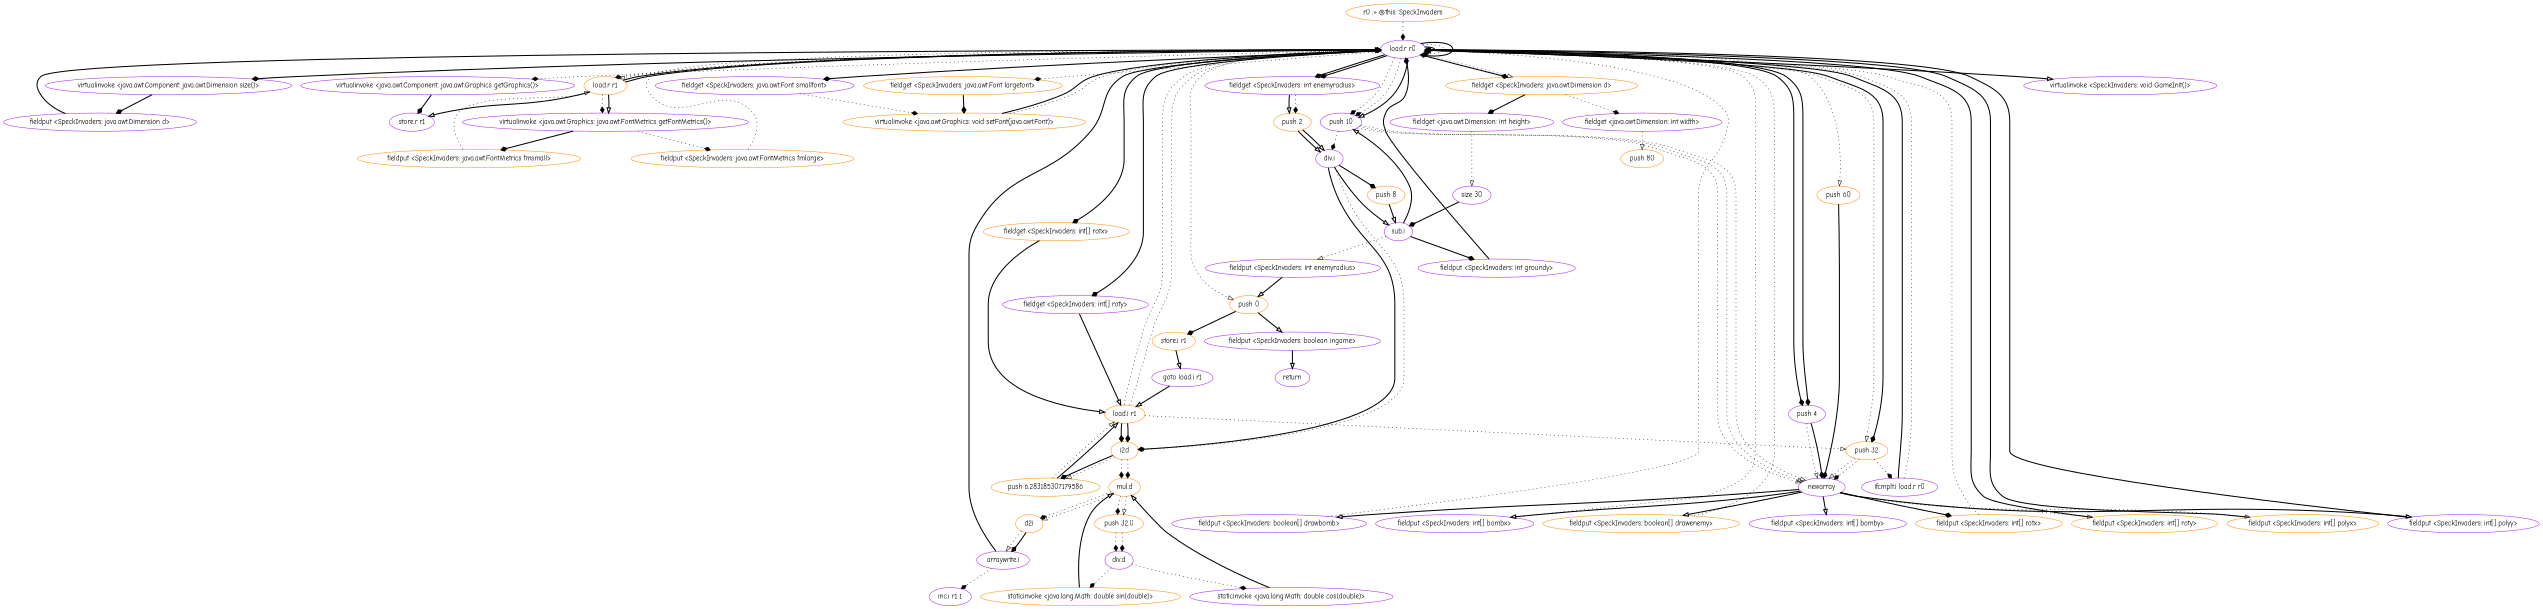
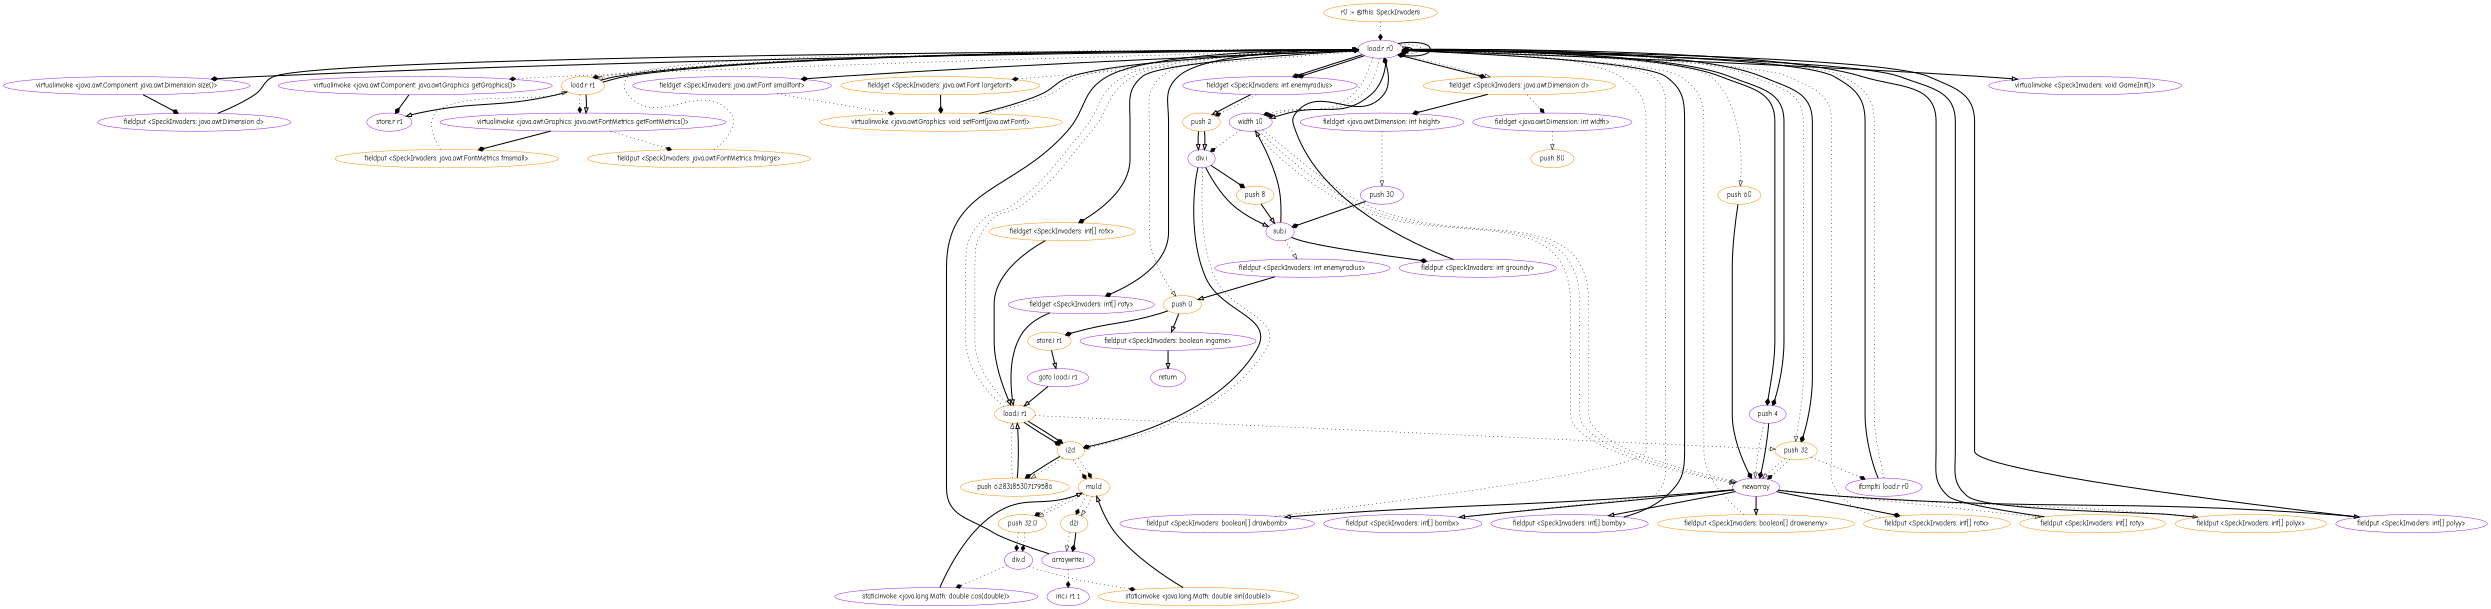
node "push 10": label "push 10" -> "width 10"
edge "fieldput <SpeckInvaders: int[] bomby>" -> "load.r r0": added
node "size 30": label "size 30" -> "push 30"
